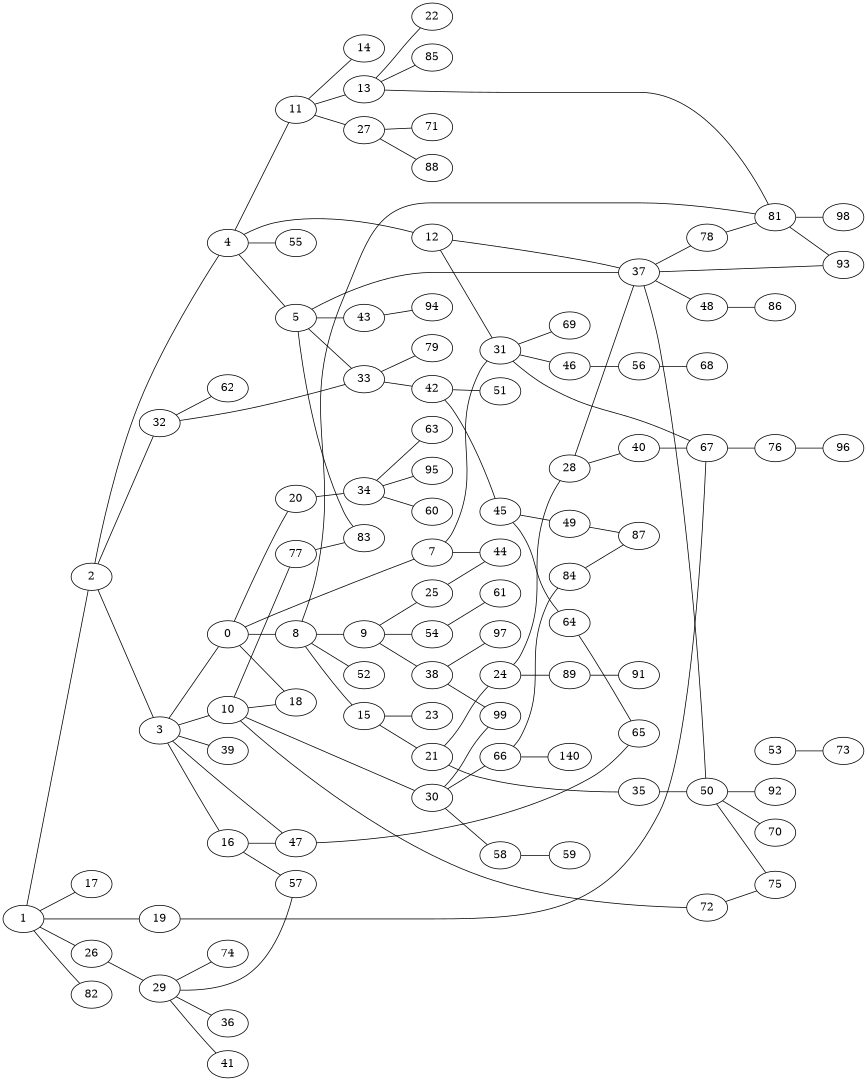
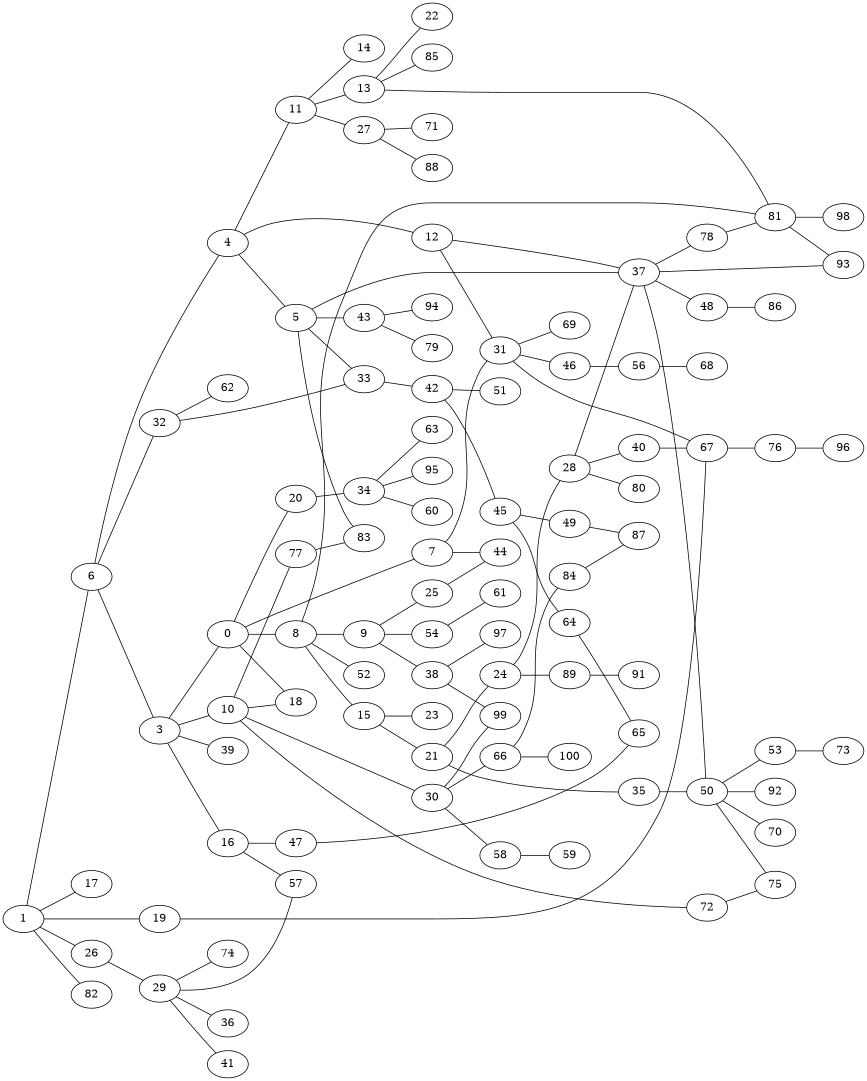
node "55": removed
edge "79" -- "33": now "79" -- "43"
node "80": added
node "2": label "2" -> "6"
node "140": label "140" -> "100"
edge "53" -- "50": added
edge "3" -- "47": removed
